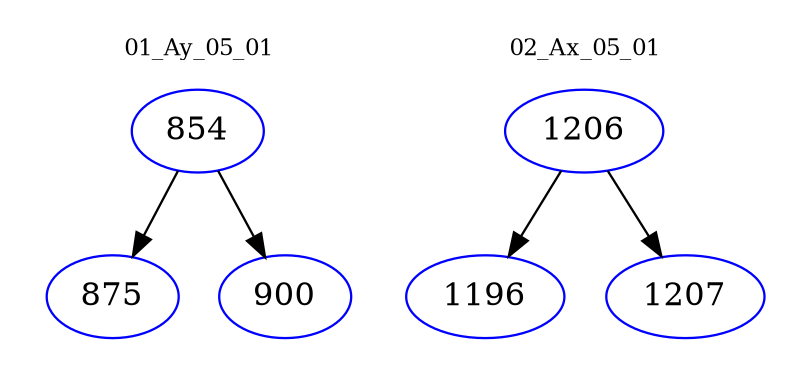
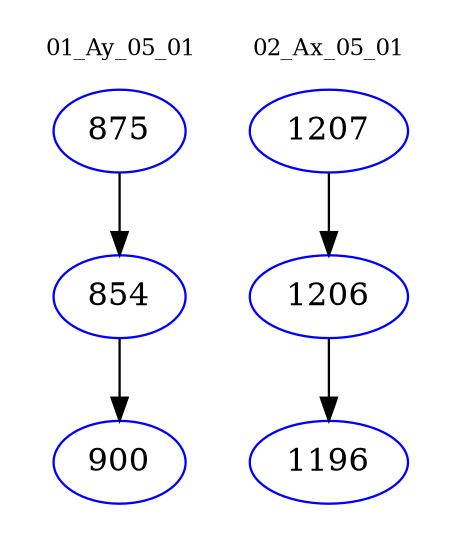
edge "854" -> "875": reversed
edge "1206" -> "1207": reversed
